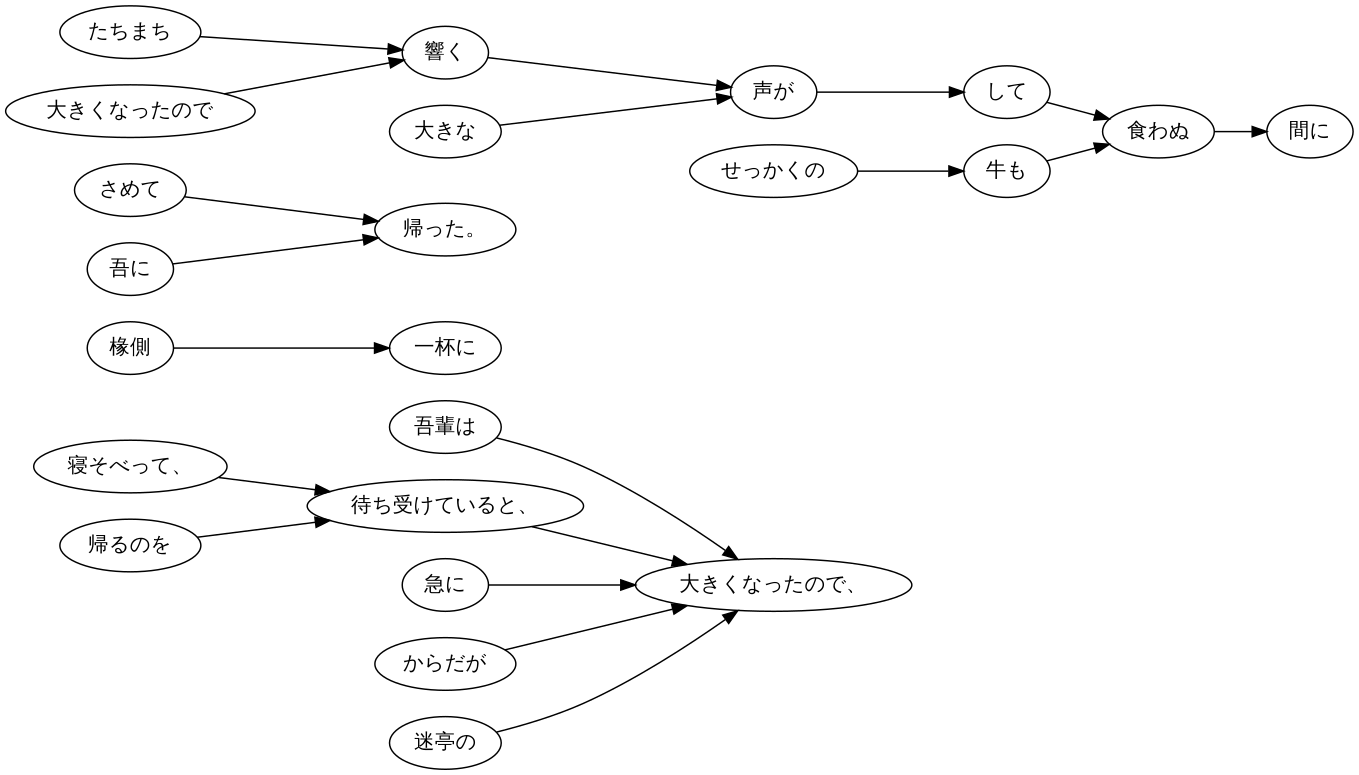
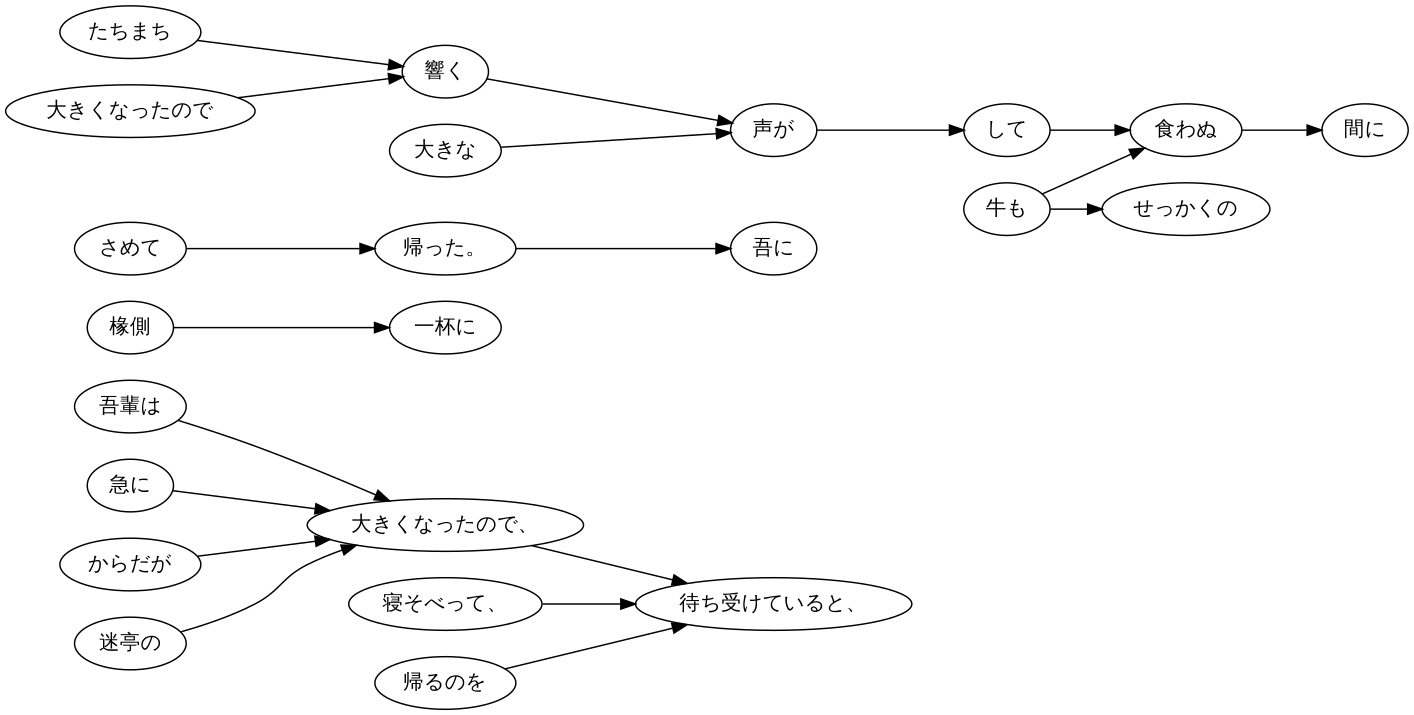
edge "せっかくの" -> "牛も": reversed
edge "吾に" -> "帰った。": reversed
edge "待ち受けていると、" -> "大きくなったので、": reversed
